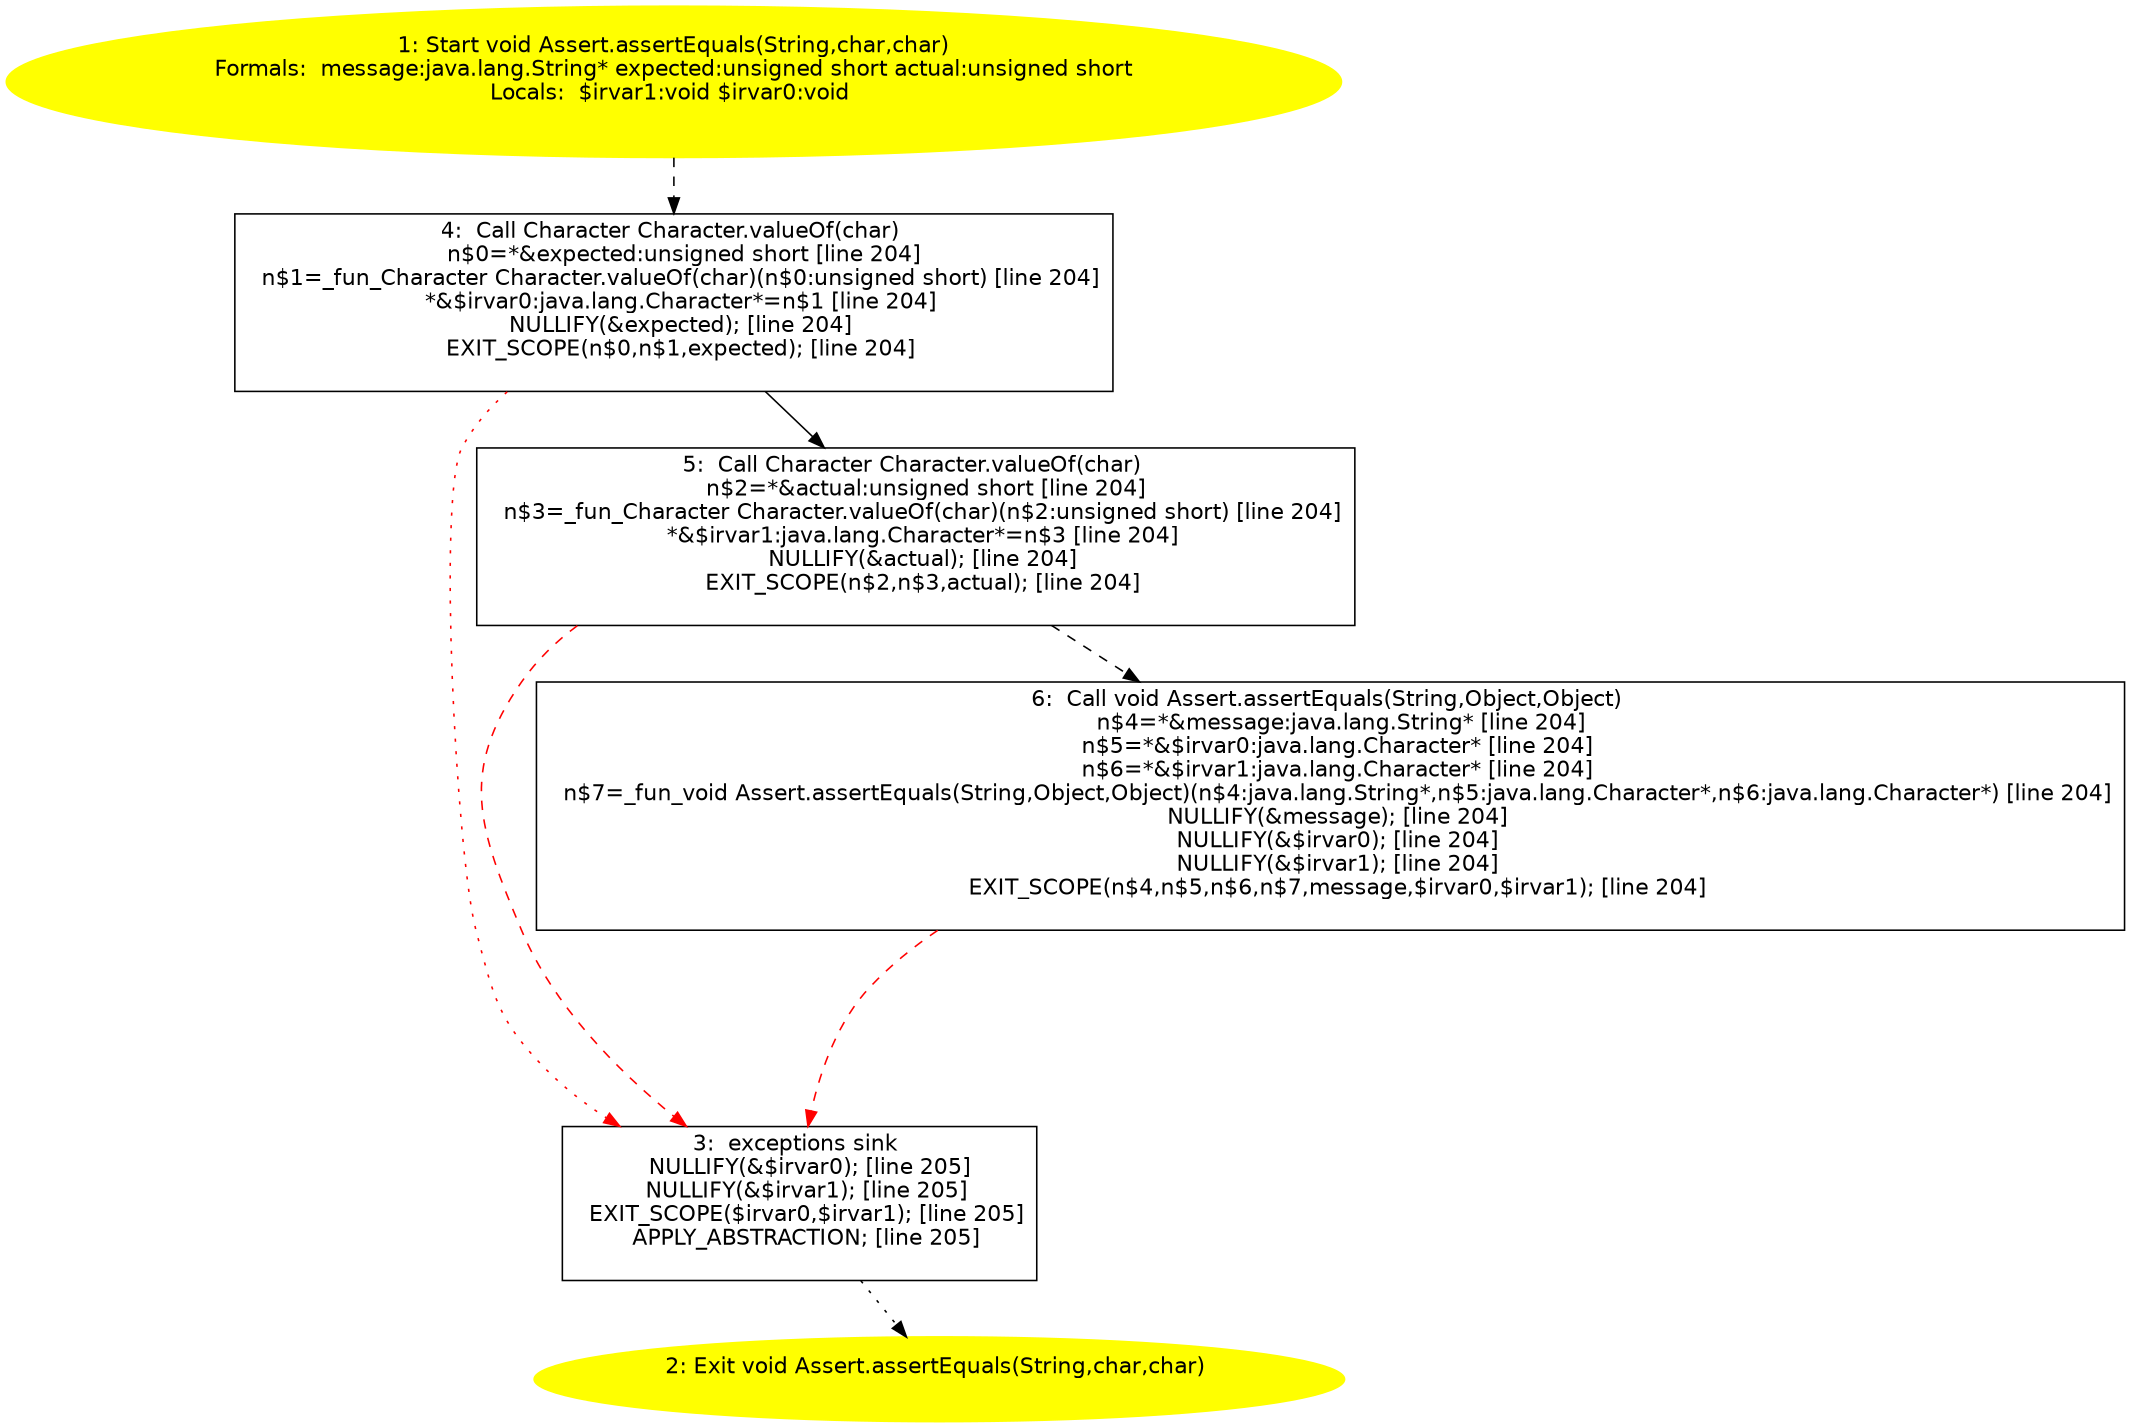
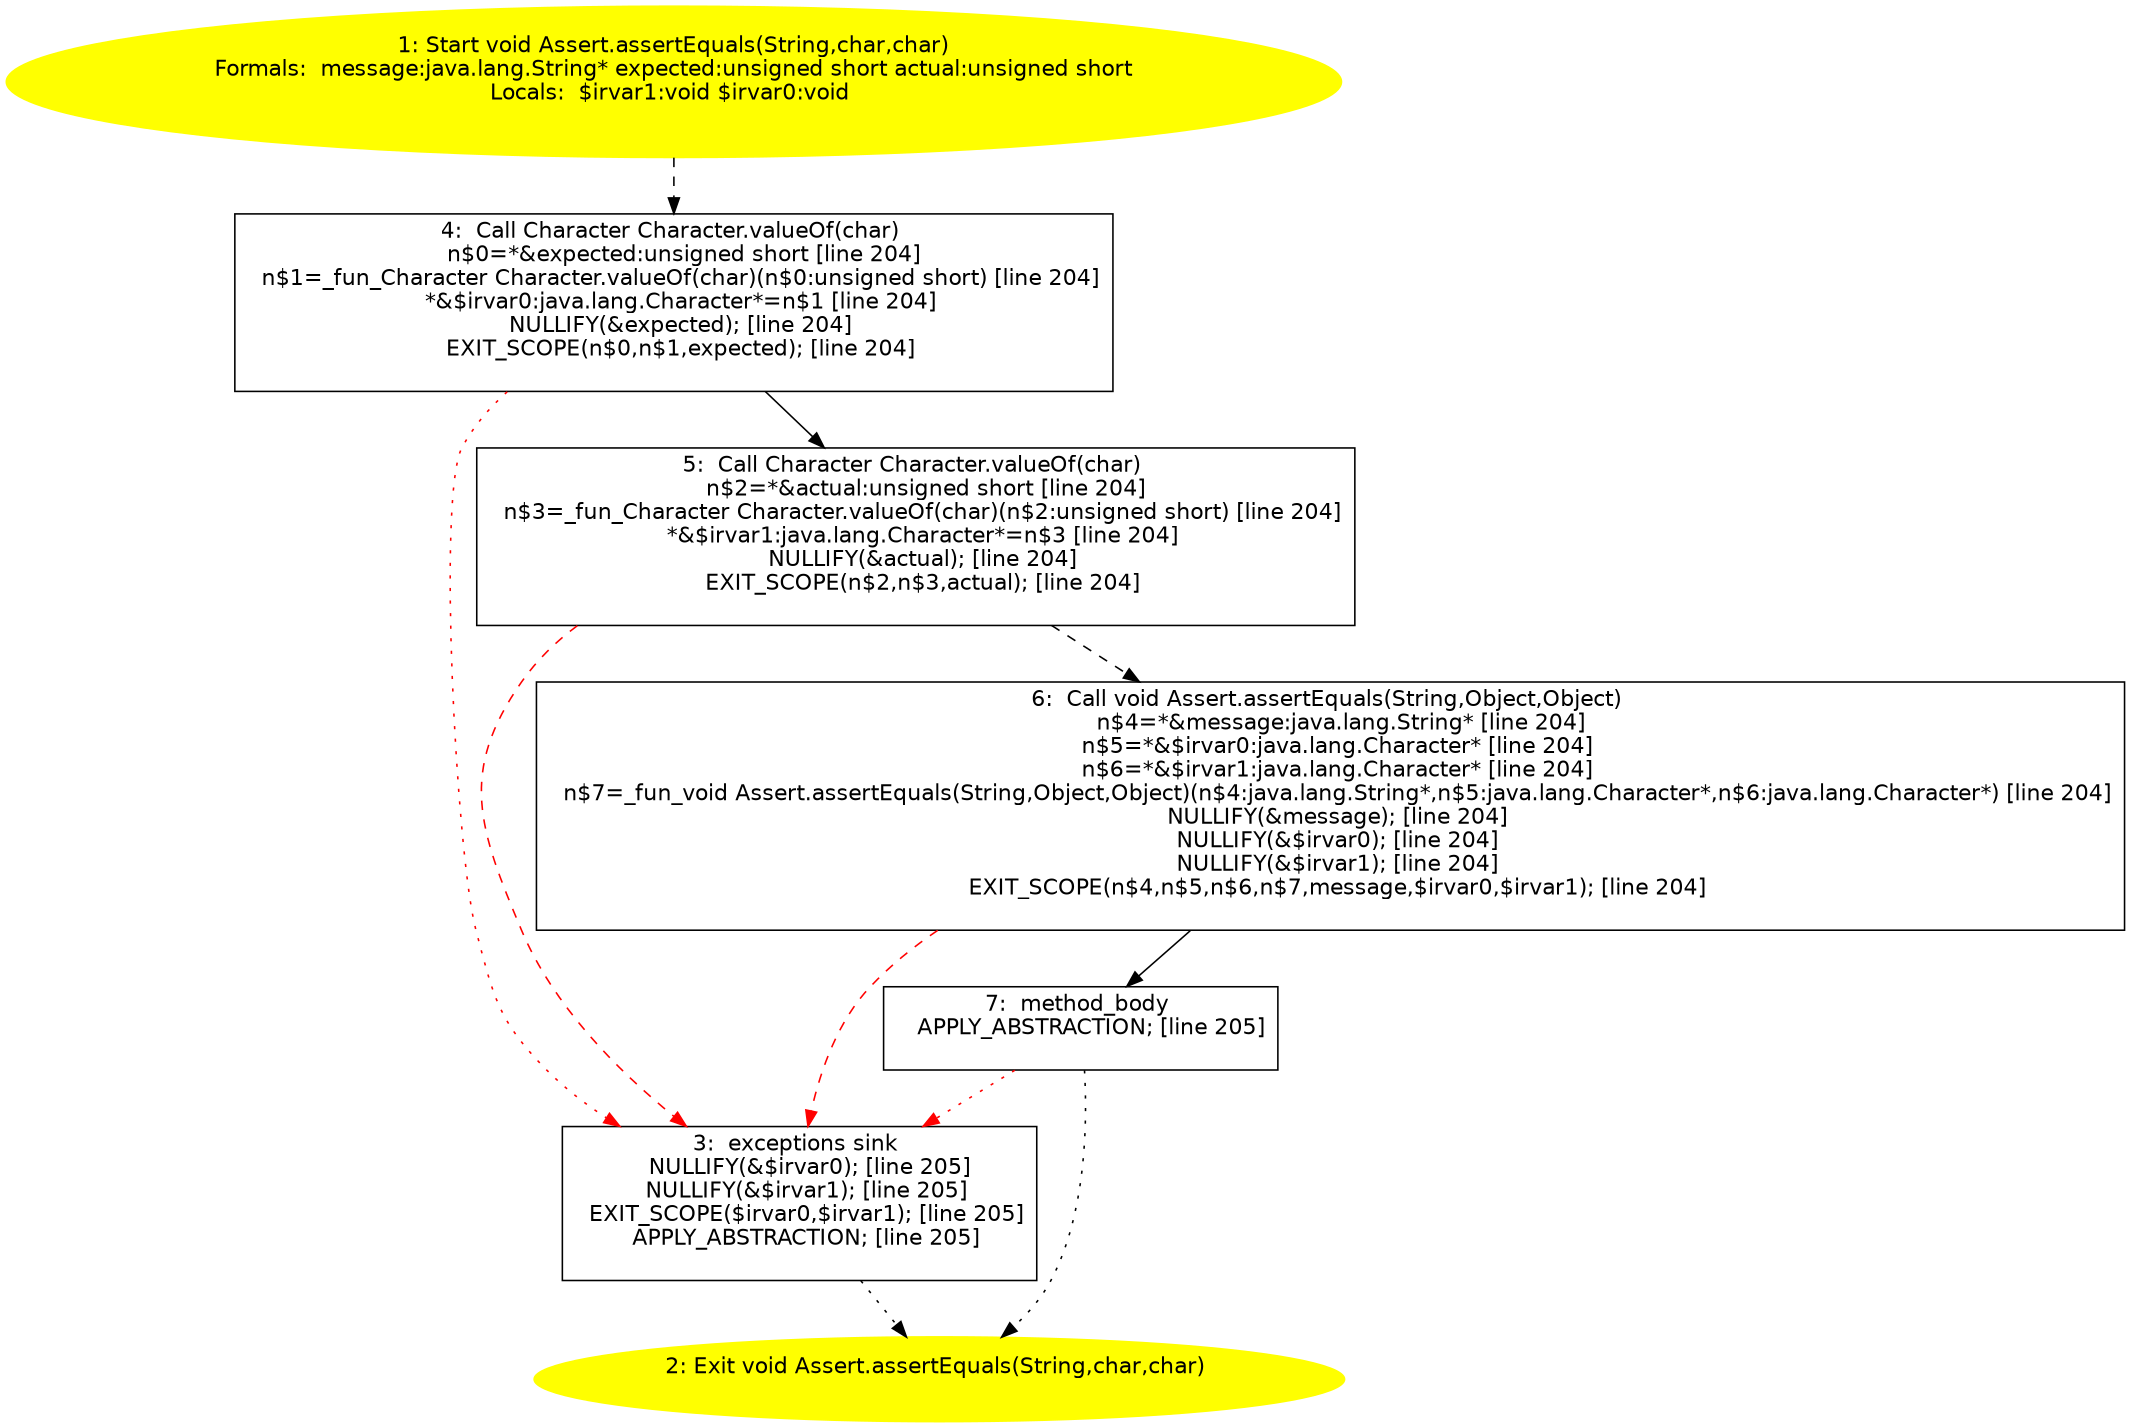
node "7:  method_body APPLY_ABSTRACTION; [line 205]": added
